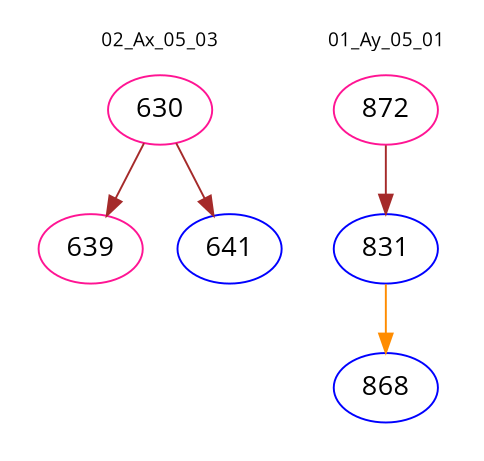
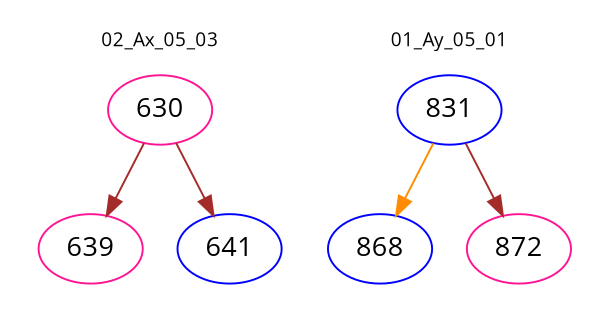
edge "872" -> "831": reversed
